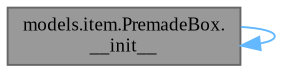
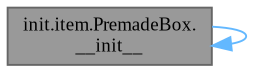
node "models.item.PremadeBox. __init__": label "models.item.PremadeBox. __init__" -> "init.item.PremadeBox. __init__"
